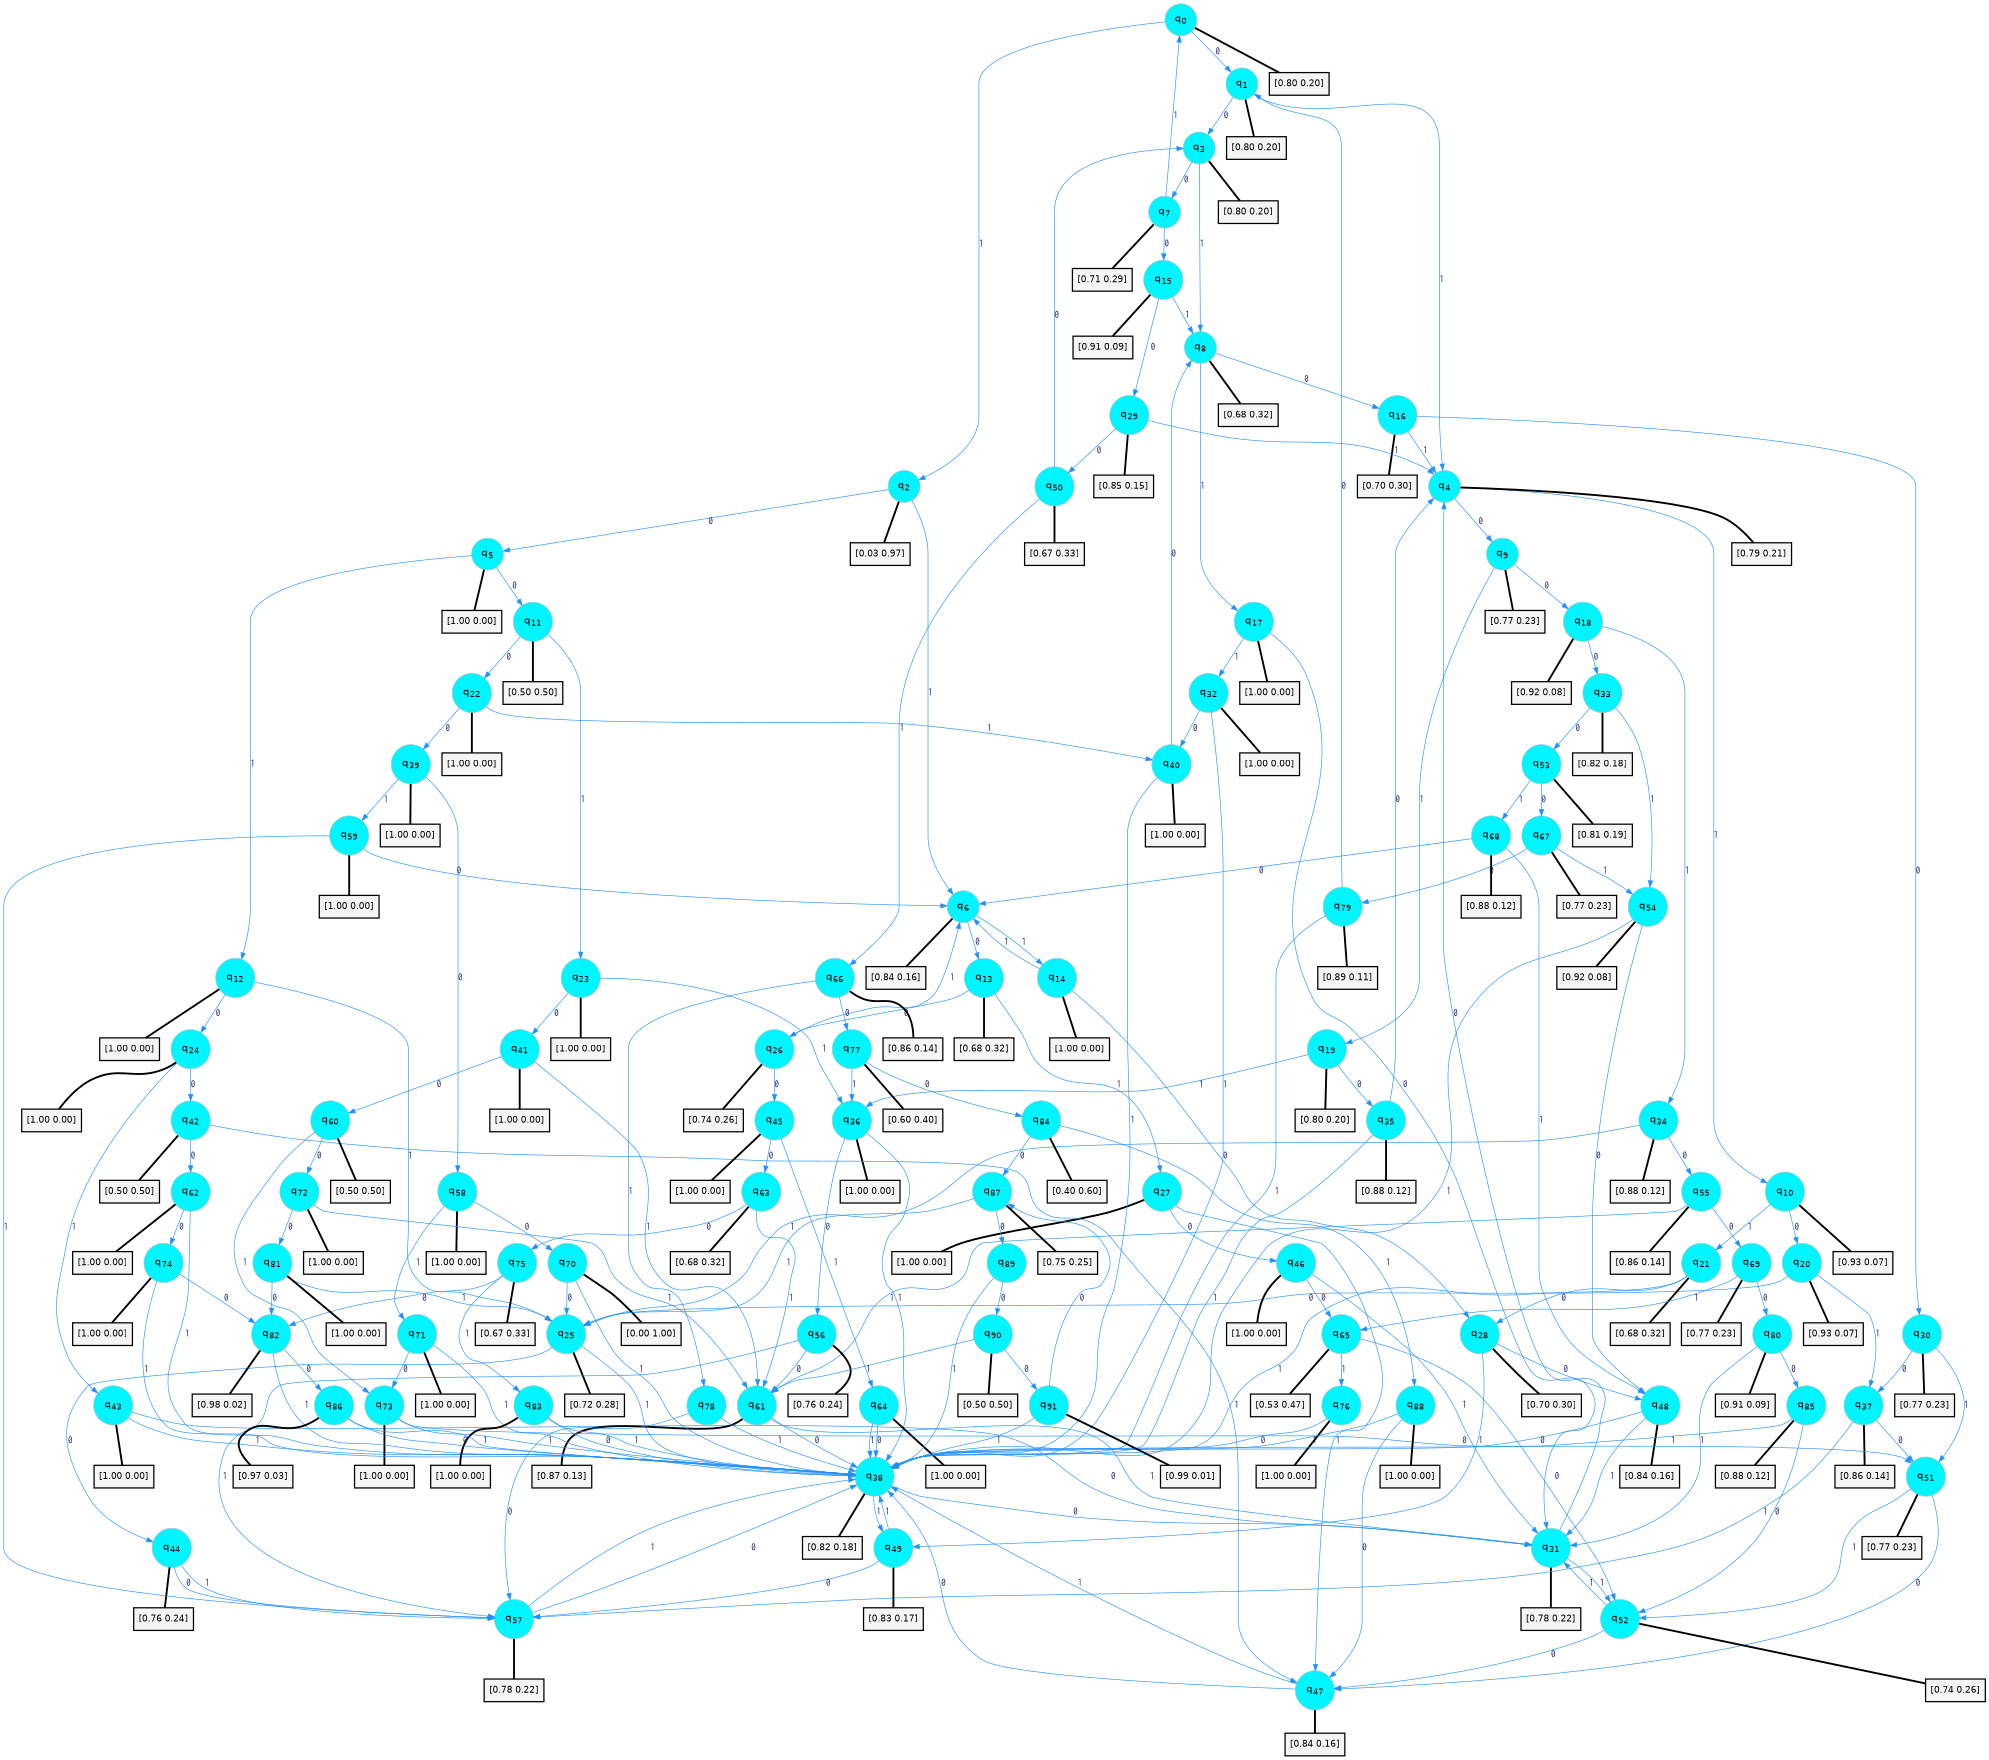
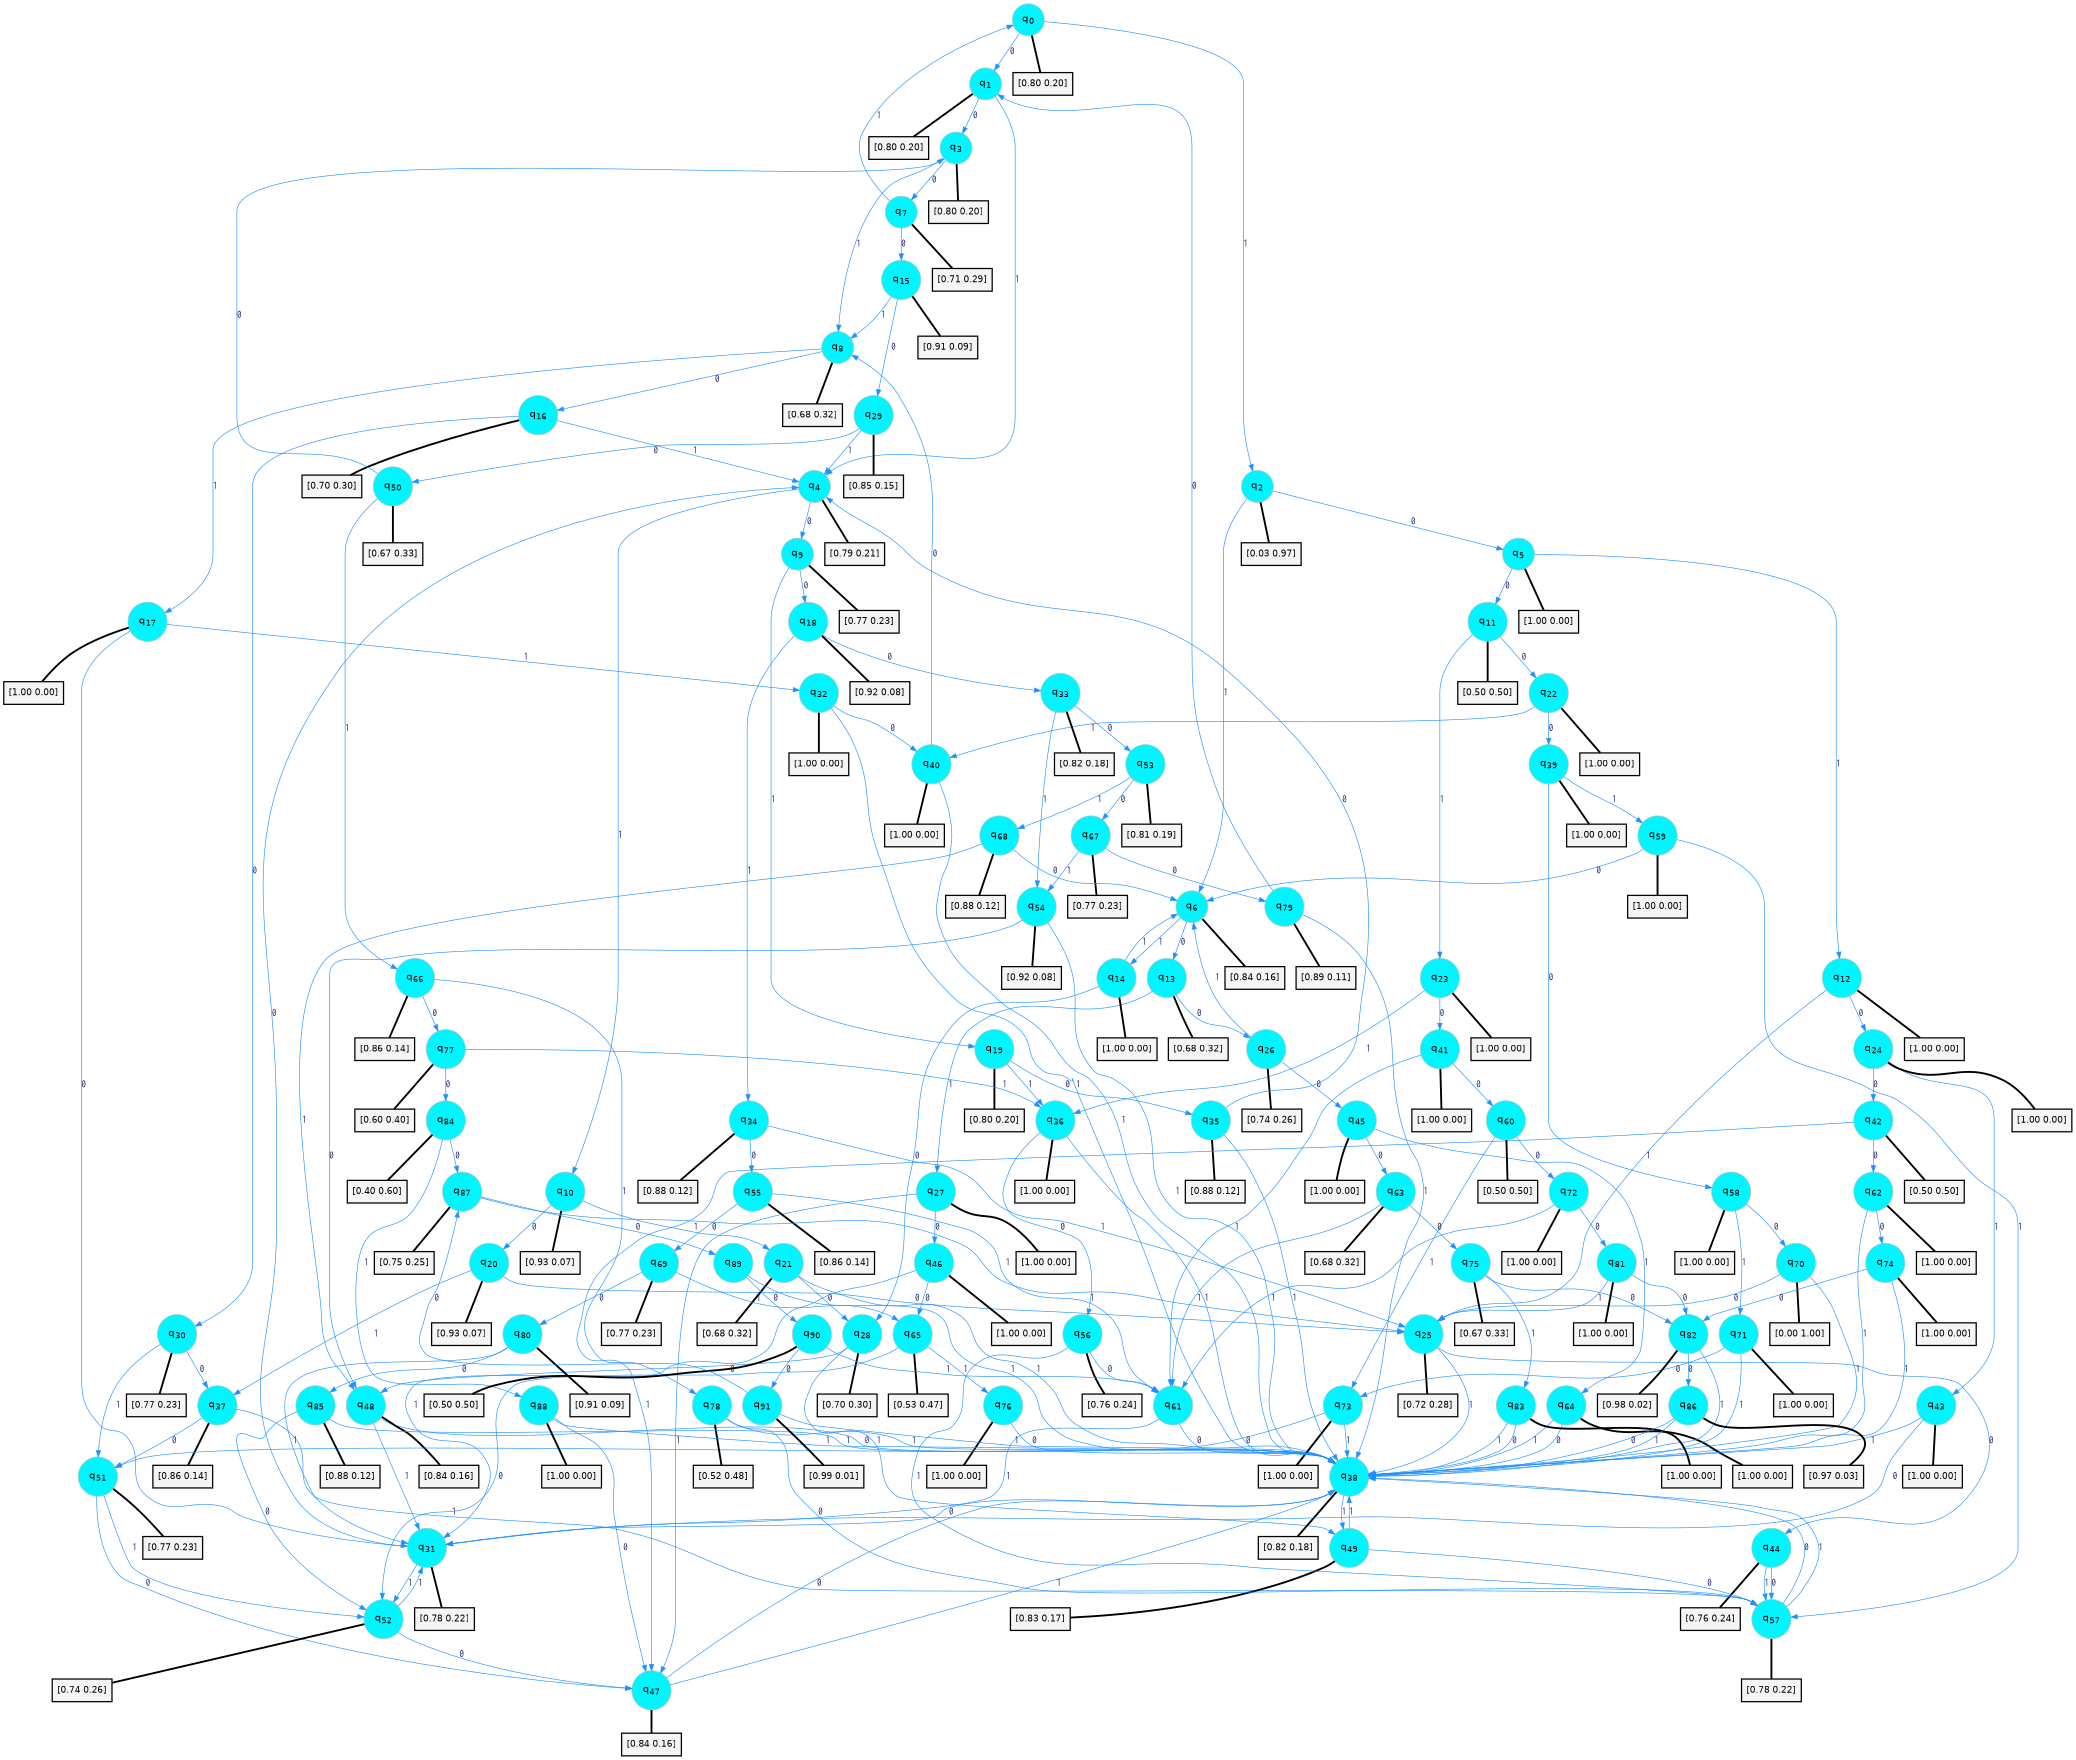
node "[0.87 0.13]": removed
node "[0.52 0.48]": added
